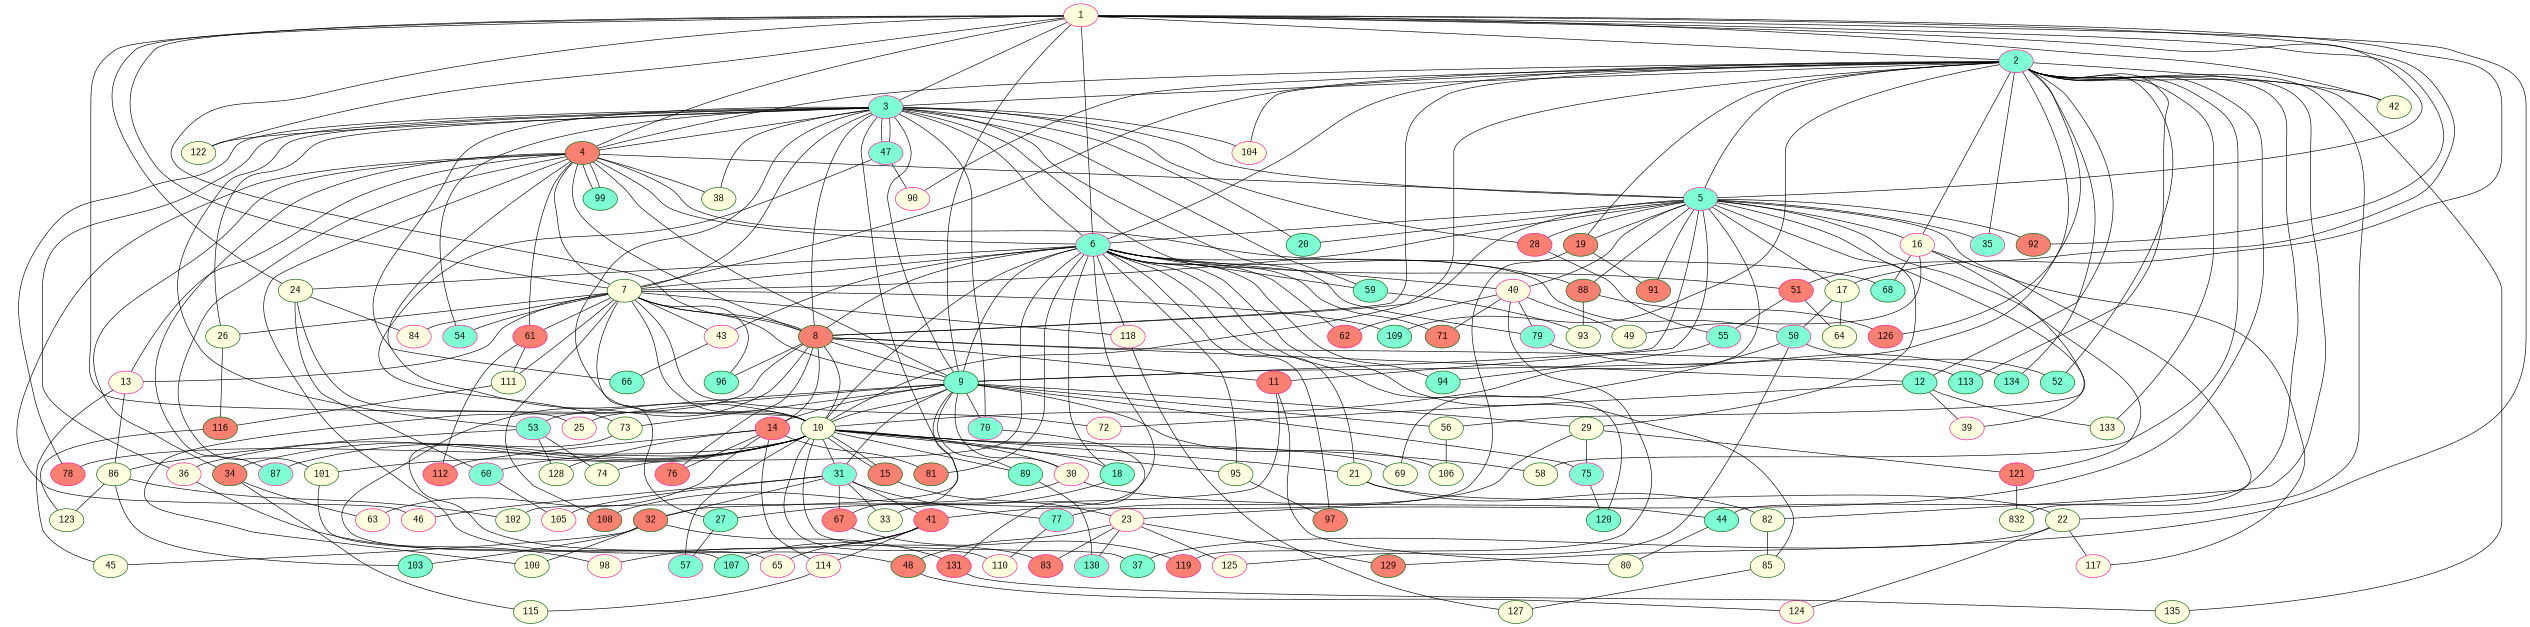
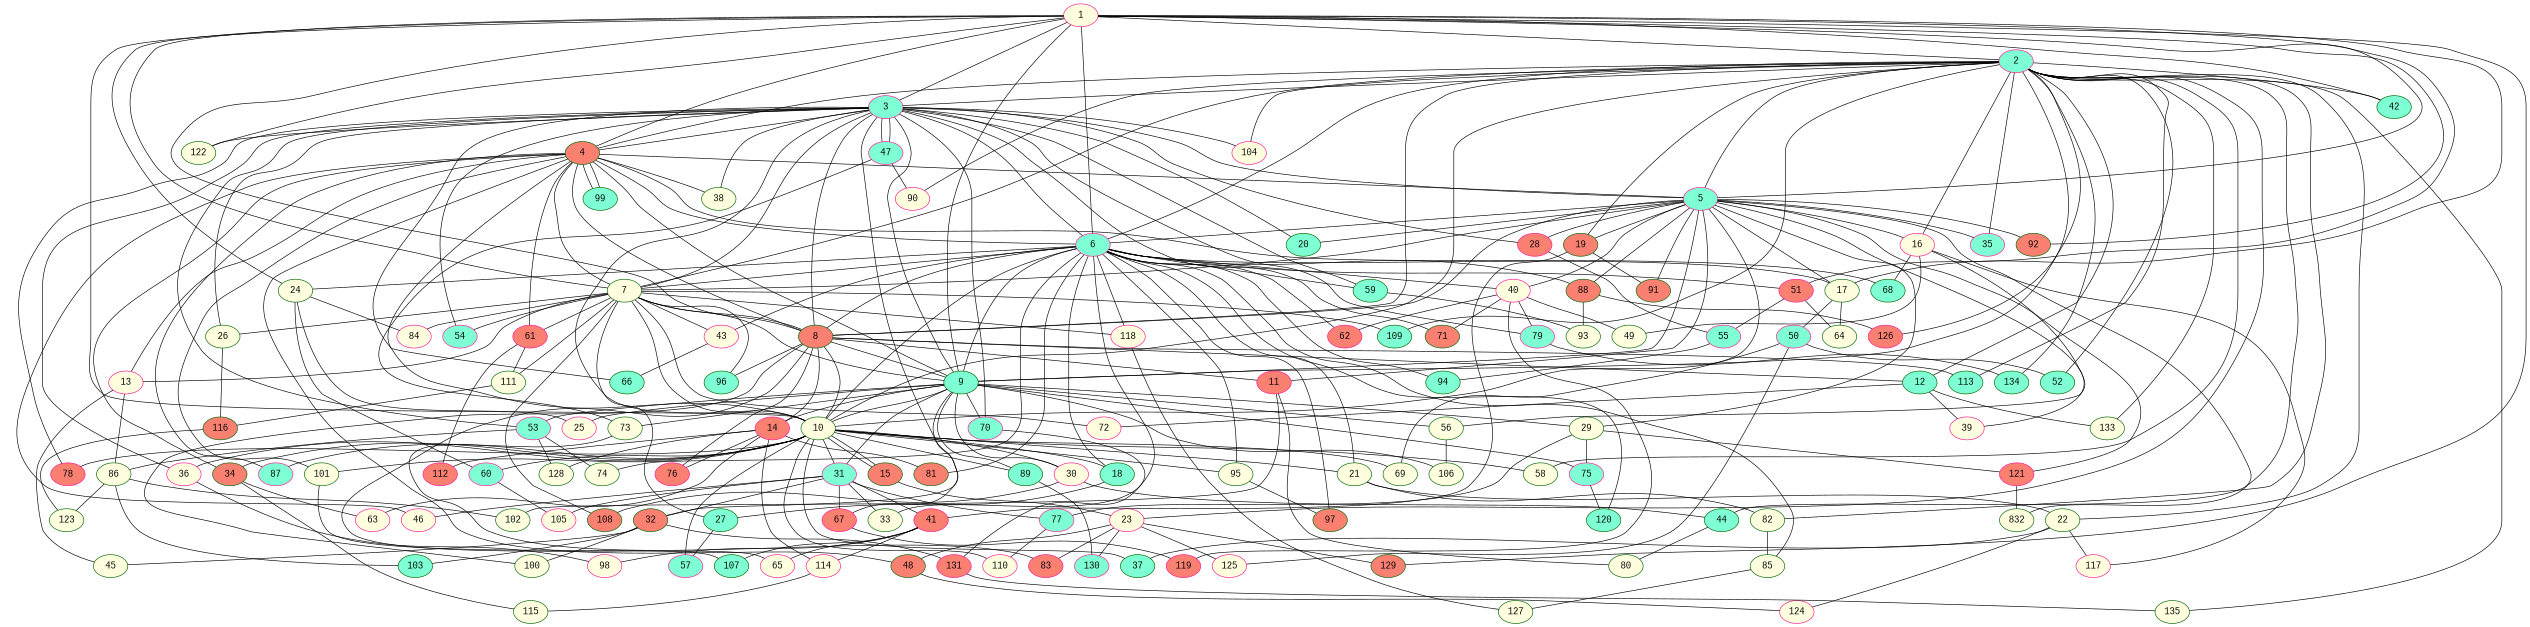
node "42": fillcolor lightyellow -> aquamarine
edge "6" -- "50": now "6" -- "17"
